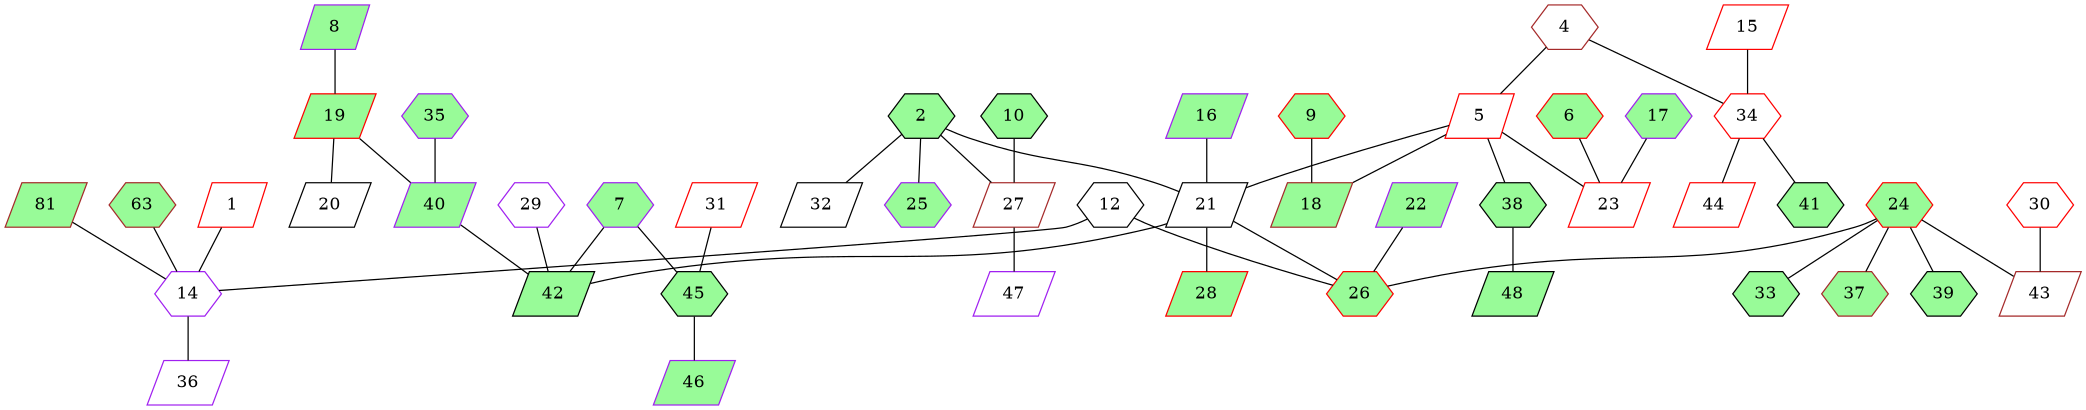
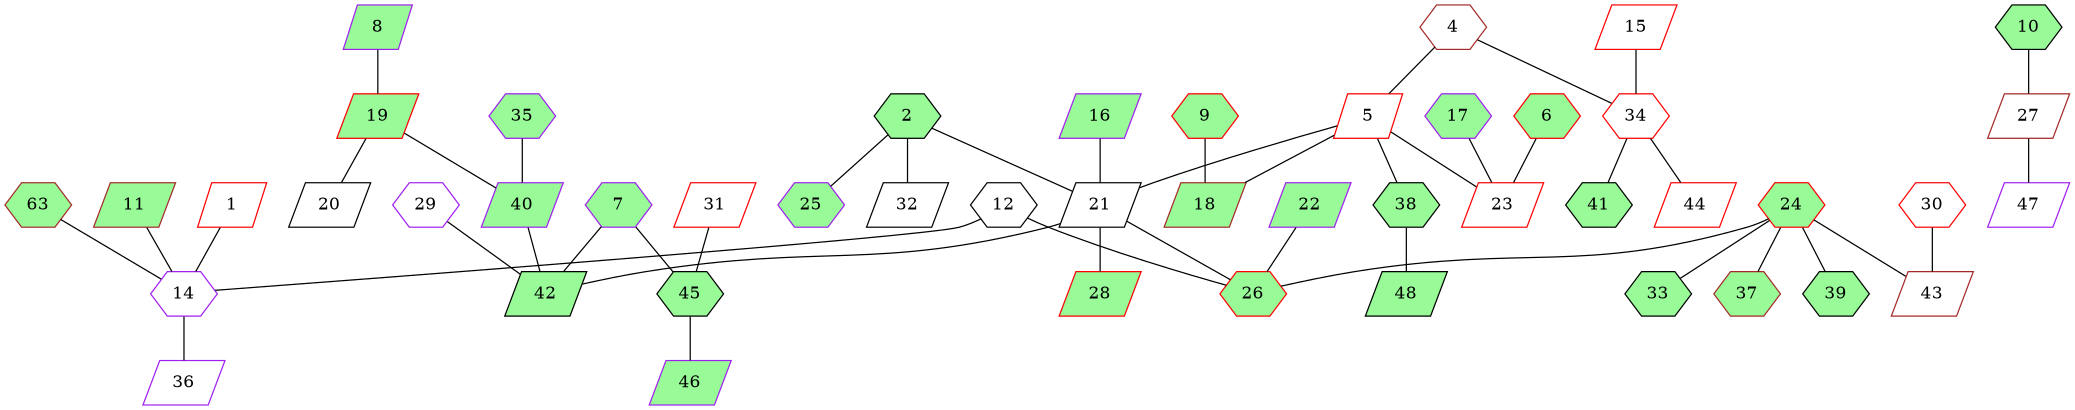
edge "2" -- "27": removed
node "81": label "81" -> "11"
